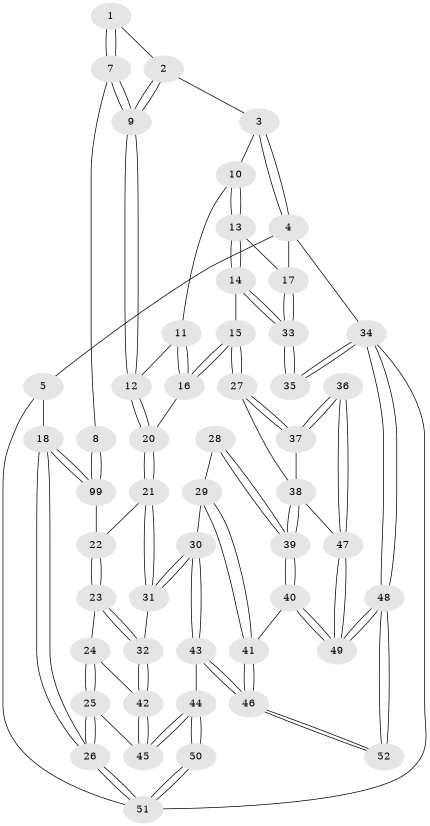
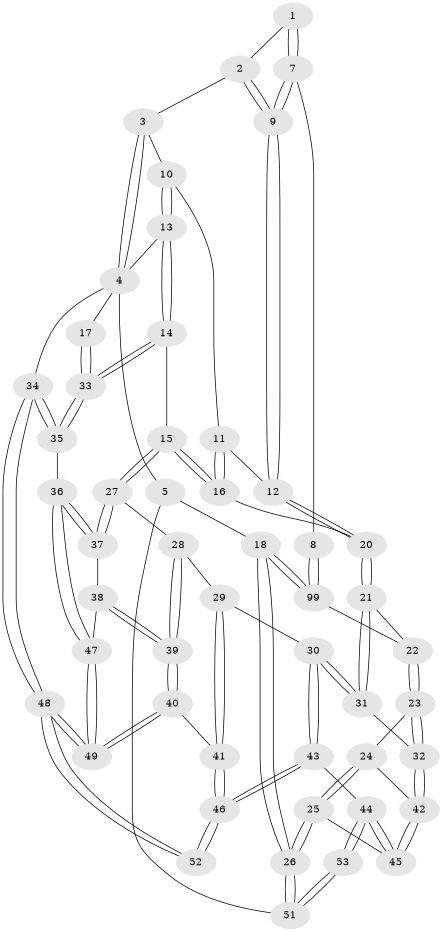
edge "13" -- "17": now "13" -- "4"
edge "27" -- "38": now "27" -- "28"
edge "35" -- "36": added
edge "34" -- "51": removed
node "50": label "50" -> "53"
